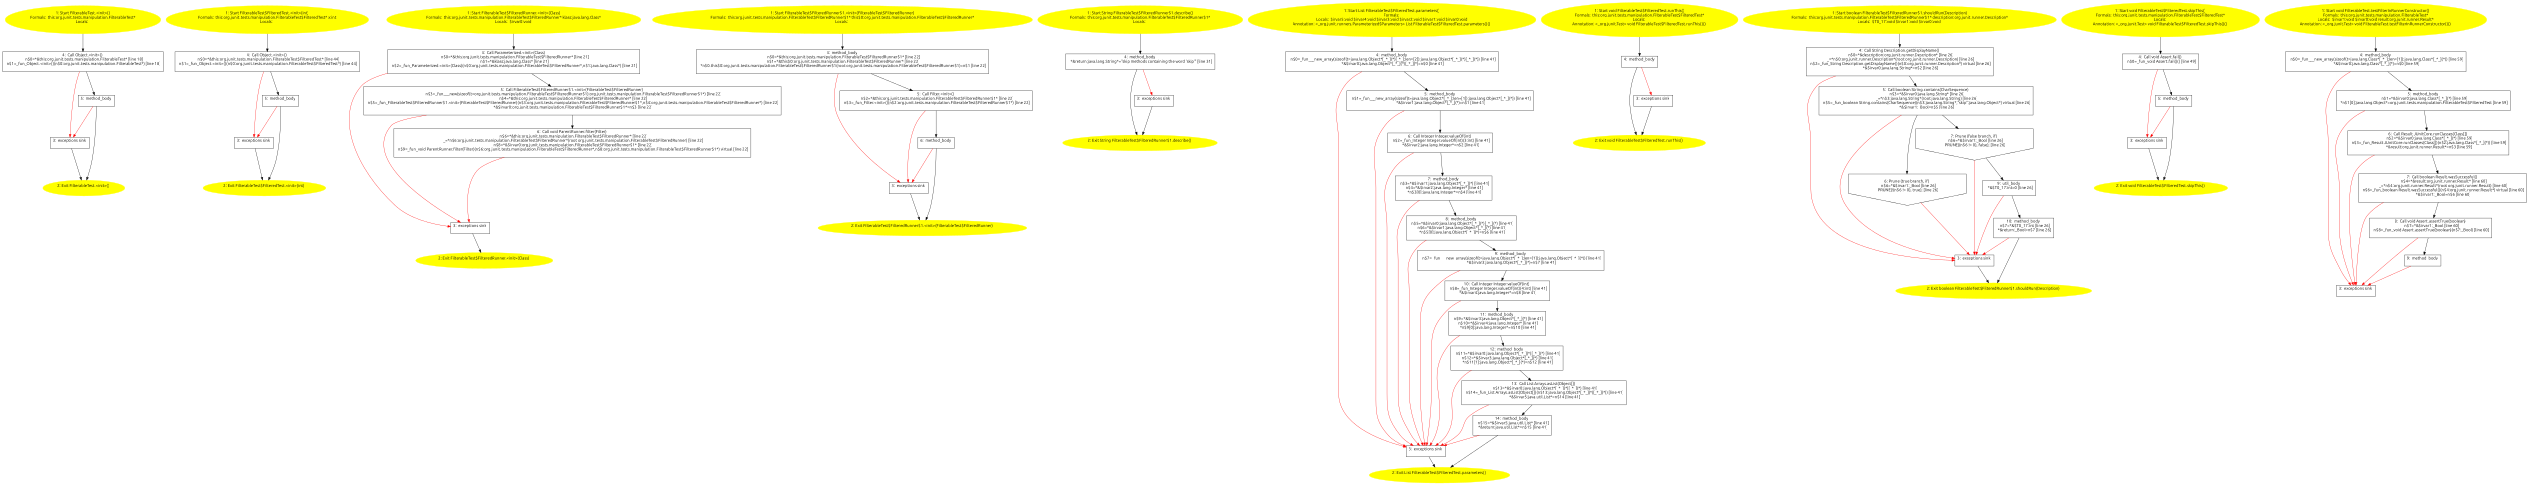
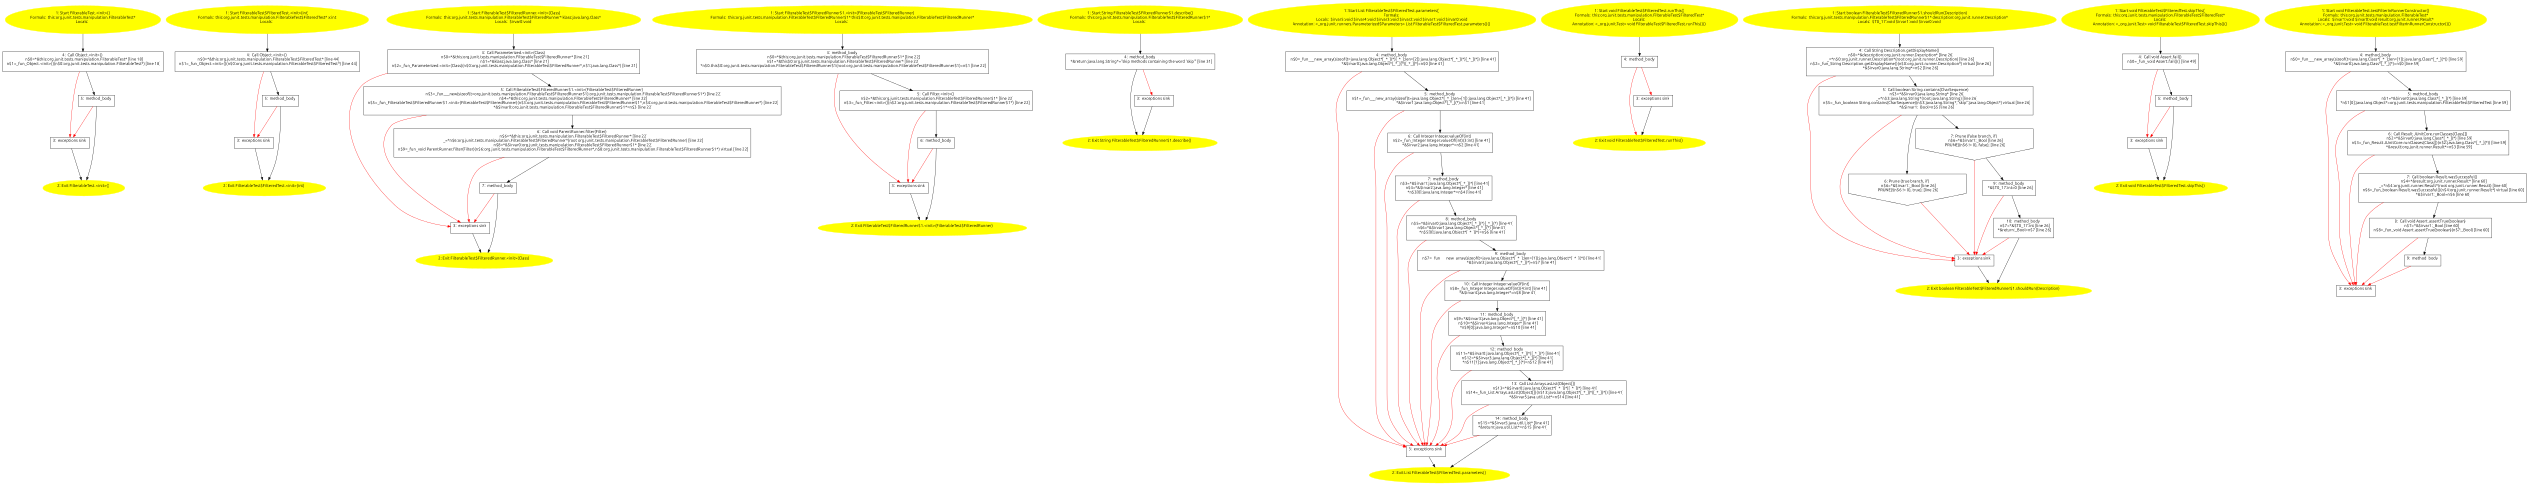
edge "4:  method_body" -> "2: Exit void FilterableTest$FilteredTest.runThis()": color black -> red
node "7:  method_body": added
node "9:  util_body *&$T0_17:int=0 [line 26]": label "9:  util_body *&$T0_17:int=0 [line 26]" -> "9:  method_body *&$T0_17:int=0 [line 26]"
